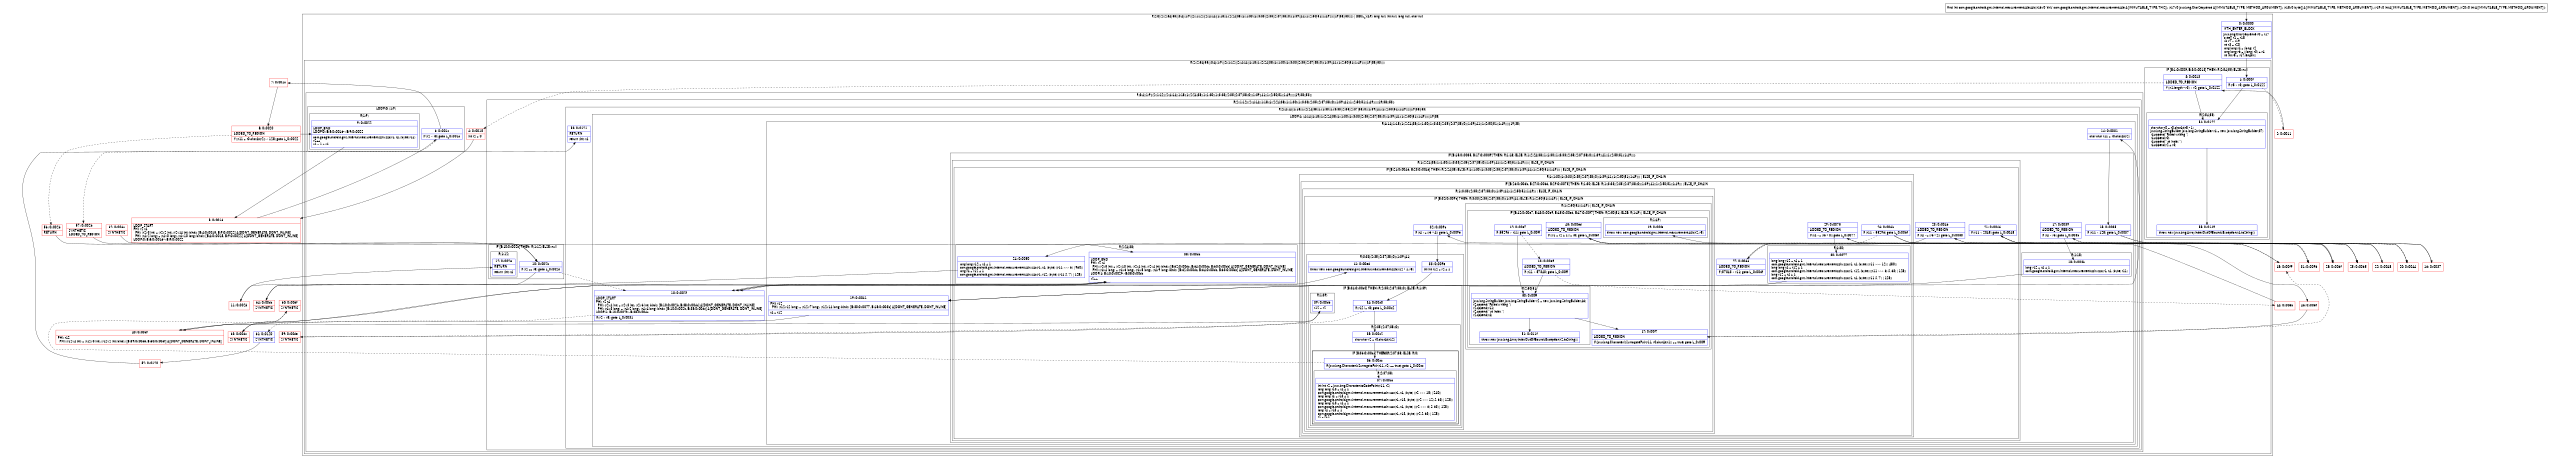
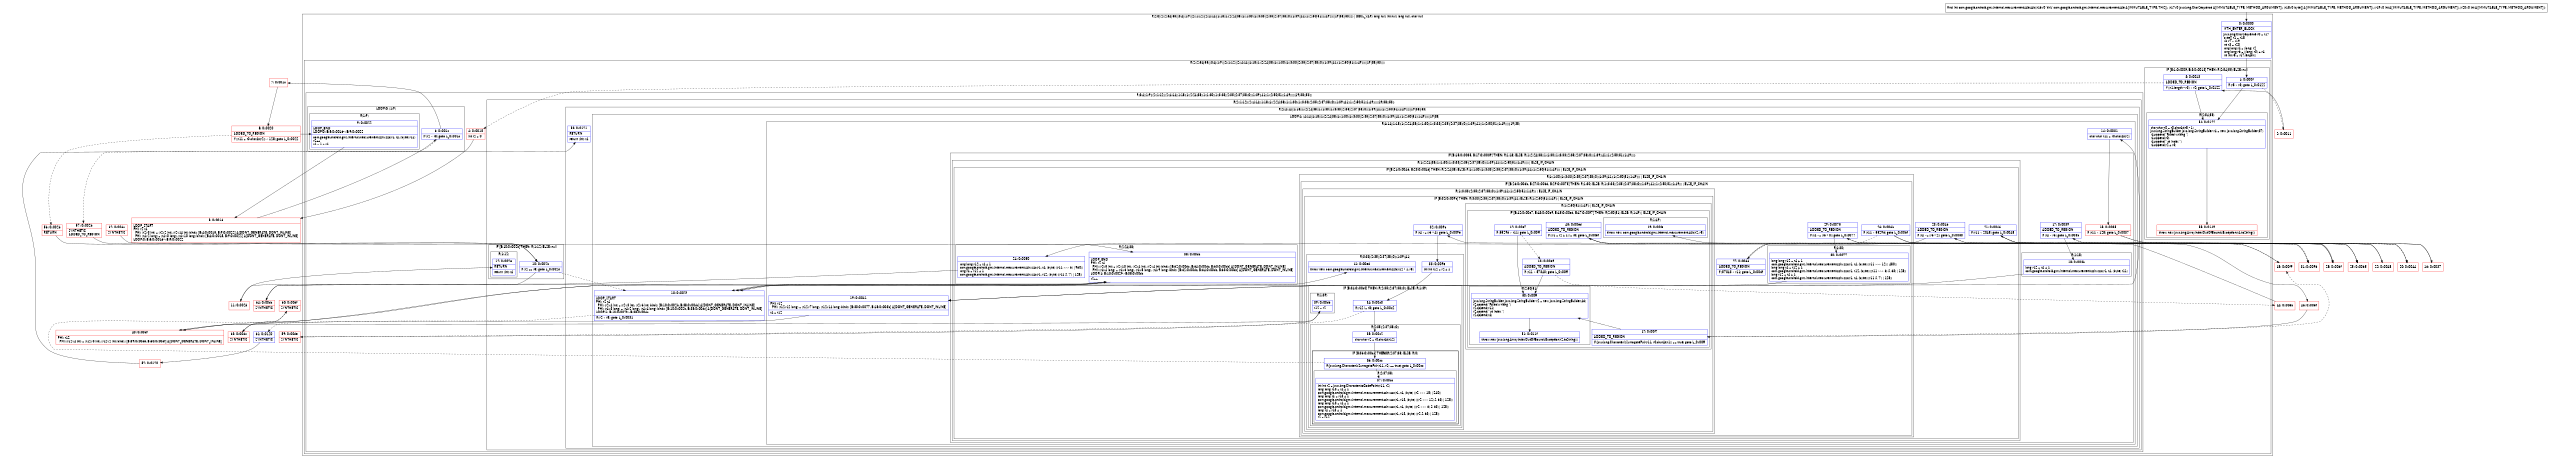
node "15: 0x0035": color blue -> red
node "55: 0x0149": color blue -> red
edge "50: 0x00ff" -> "47: 0x00f7": reversed
